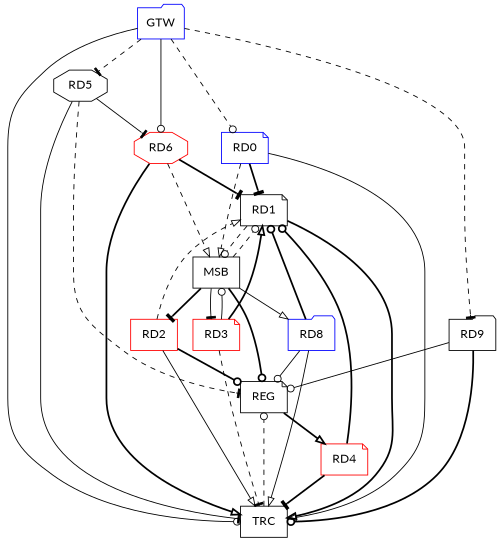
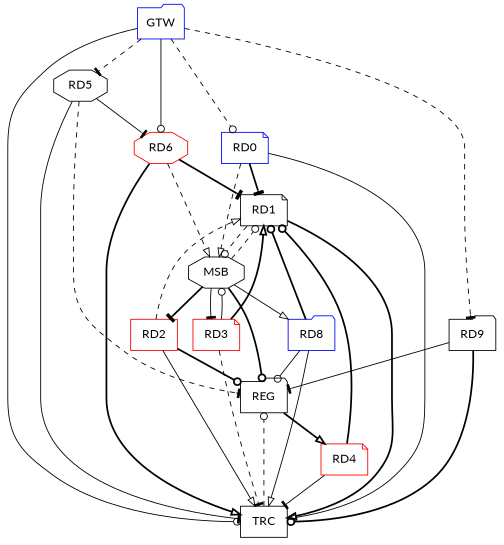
node "MSB": shape box -> octagon
edge "RD9" -> "REG": arrowhead odot -> tee
node "REG": shape note -> folder
edge "RD4" -> "TRC": style bold -> solid
